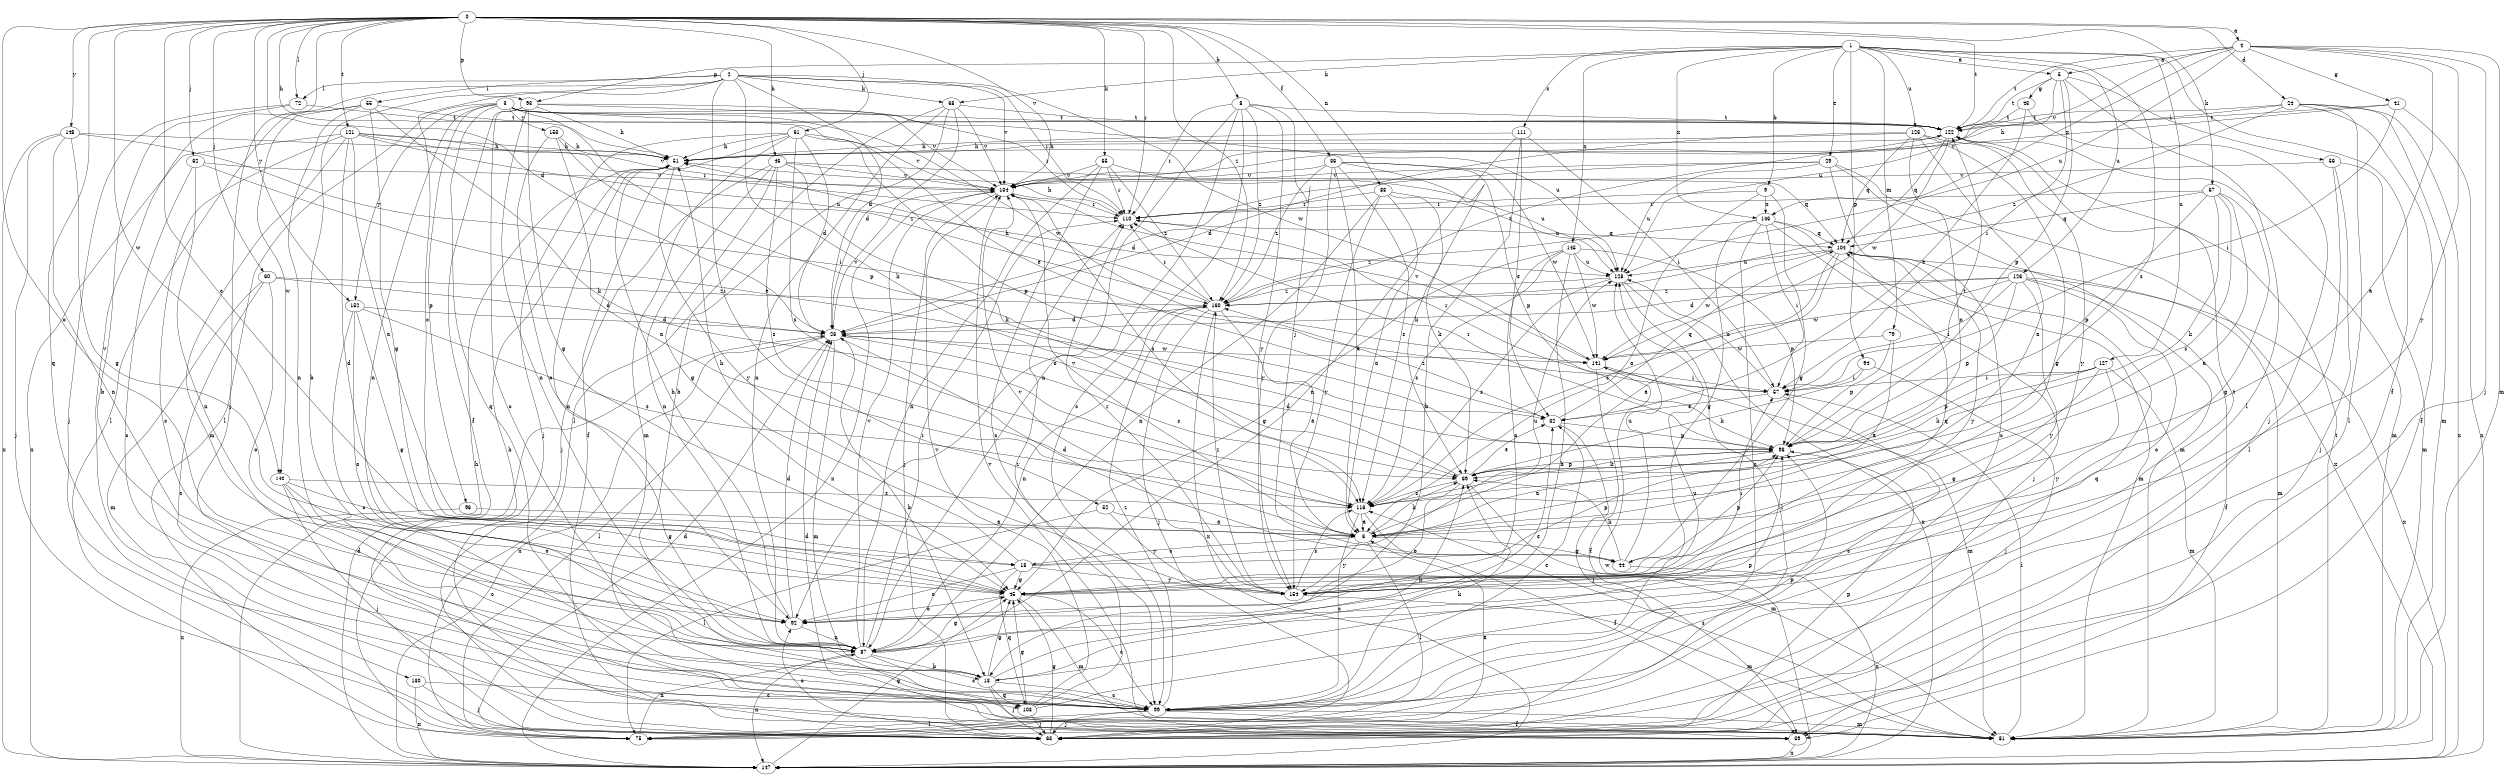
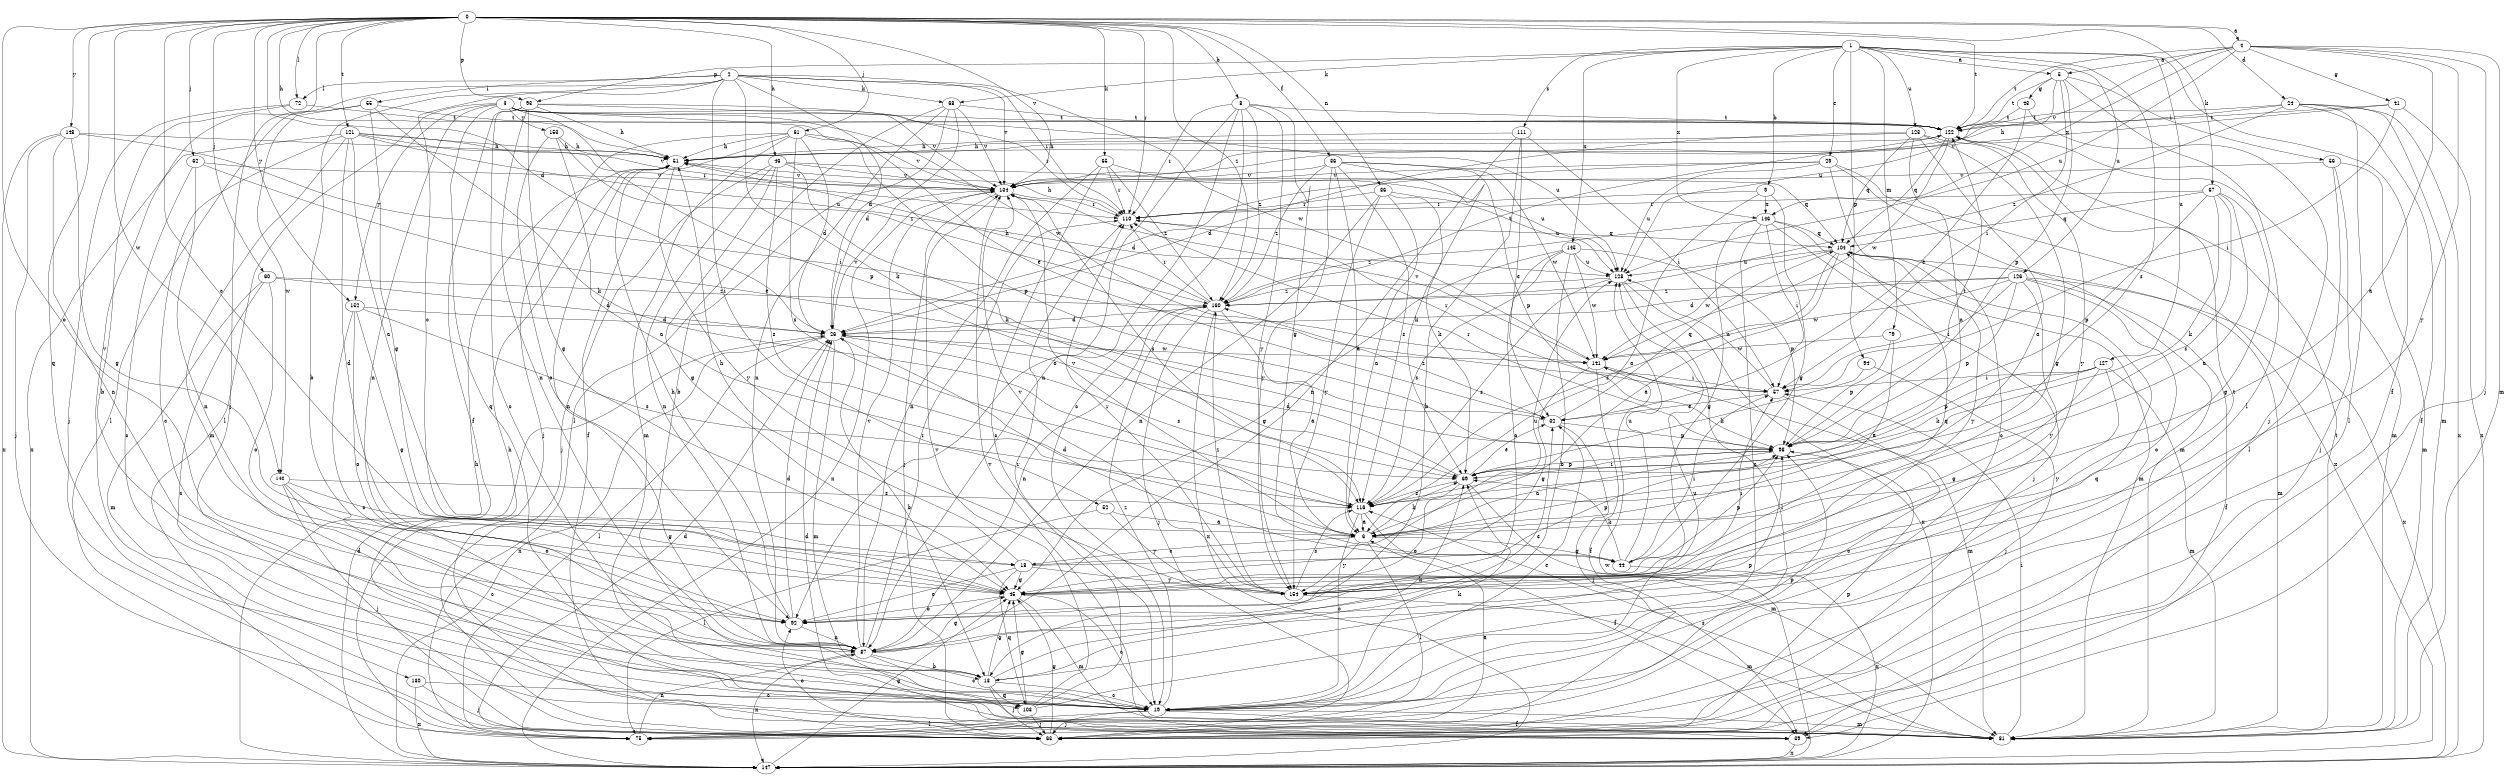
edge "65" -> "134": now "51" -> "134"
node "88": label "88" -> "86"
edge "8" -> "44": label "j" -> "g"
edge "94" -> "57": now "44" -> "57"
edge "98" -> "69": label "k" -> "i"
node "96": removed
edge "141" -> "45": added, label "g"
edge "55" -> "87": removed, label "n"
node "99": label "99" -> "19"
